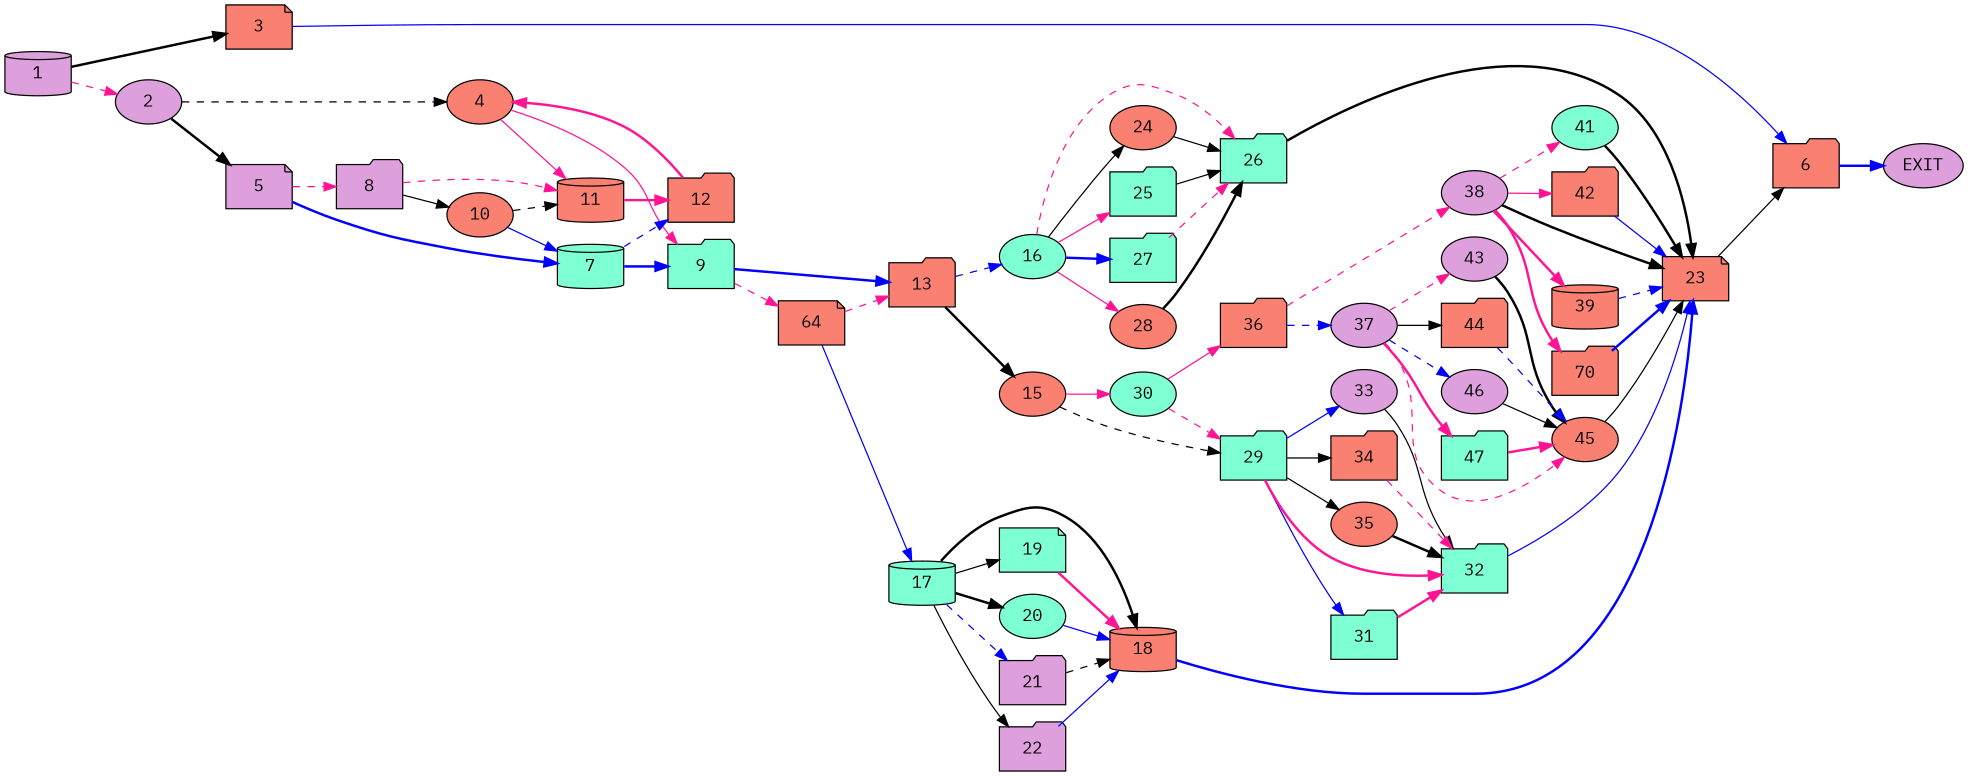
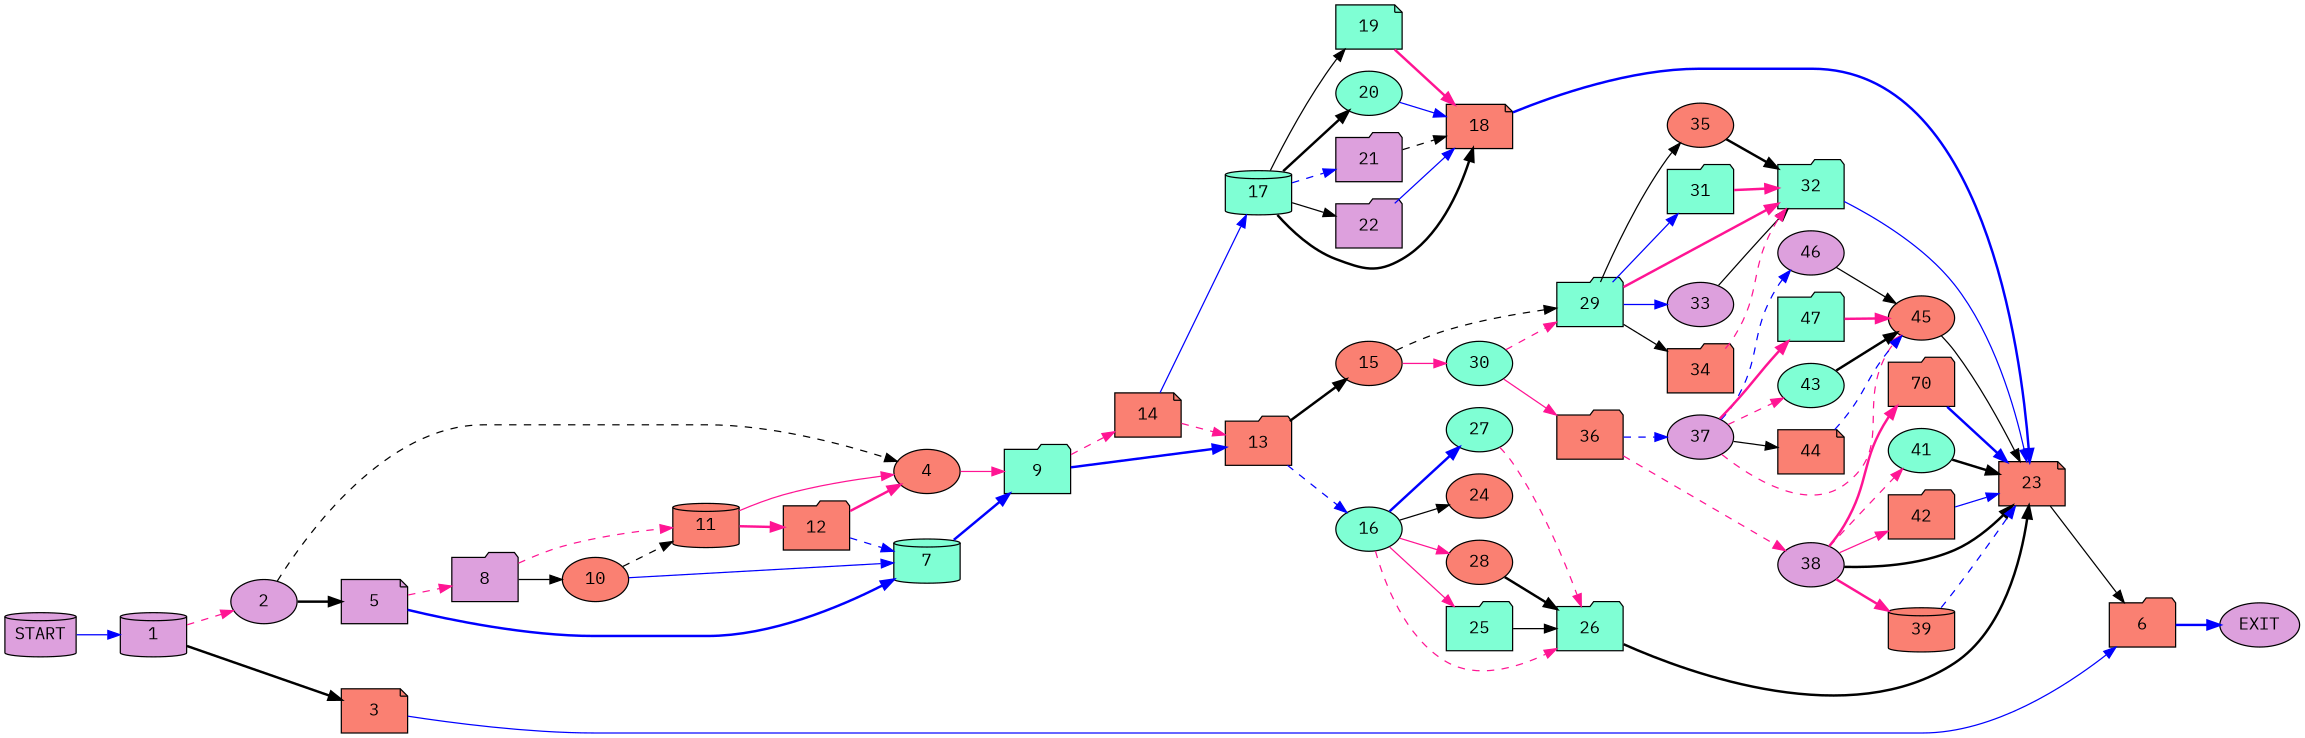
edge "24" -> "26": removed
edge "4" -> "11": reversed
edge "7" -> "12": reversed
node "43": fillcolor plum -> aquamarine
node "27": shape folder -> ellipse
node "64": label "64" -> "14"
node "44": shape folder -> note
node "START": added
node "18": shape cylinder -> note
